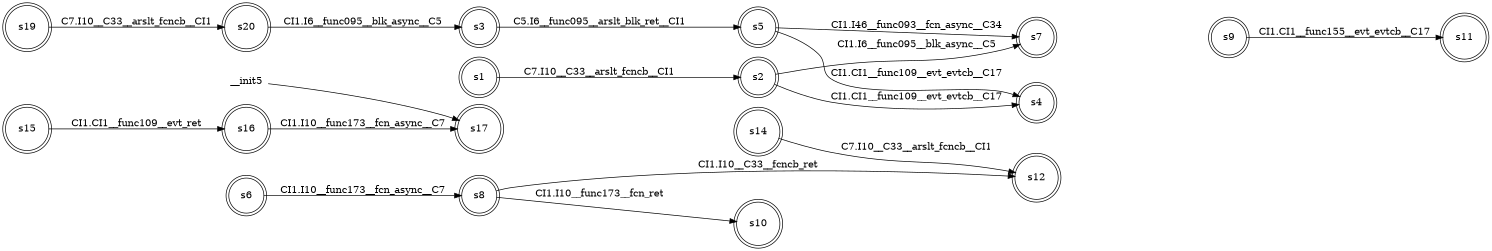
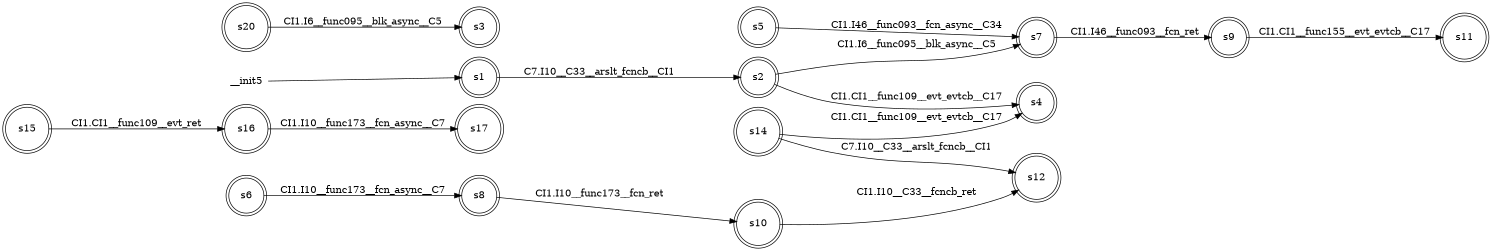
node "s19": removed
edge "s3" -> "s5": removed, label "C5.I6__func095__arslt_blk_ret__CI1"
edge "s7" -> "s9": added, label "CI1.I46__func093__fcn_ret"
edge "s5" -> "s4": now "s14" -> "s4"
edge "__init5" -> "s17": now "__init5" -> "s1"
edge "s8" -> "s12": now "s10" -> "s12"
